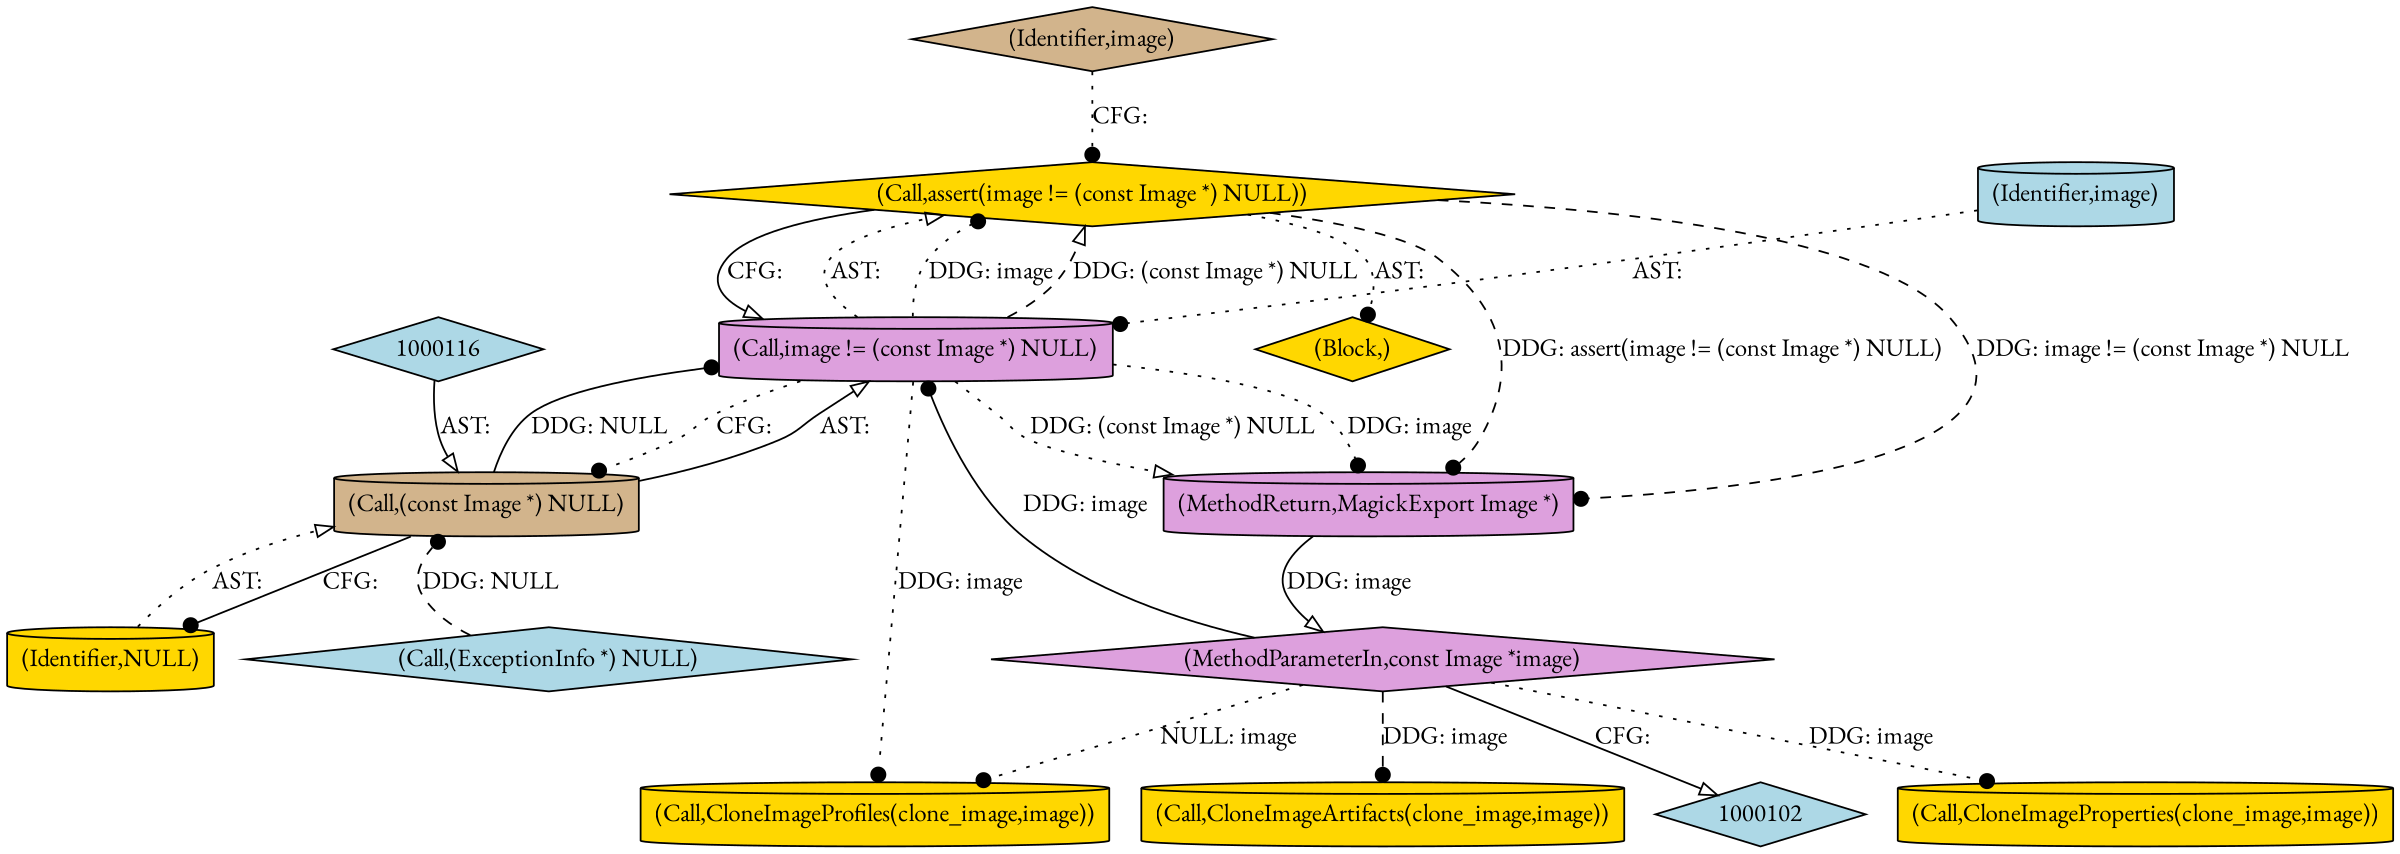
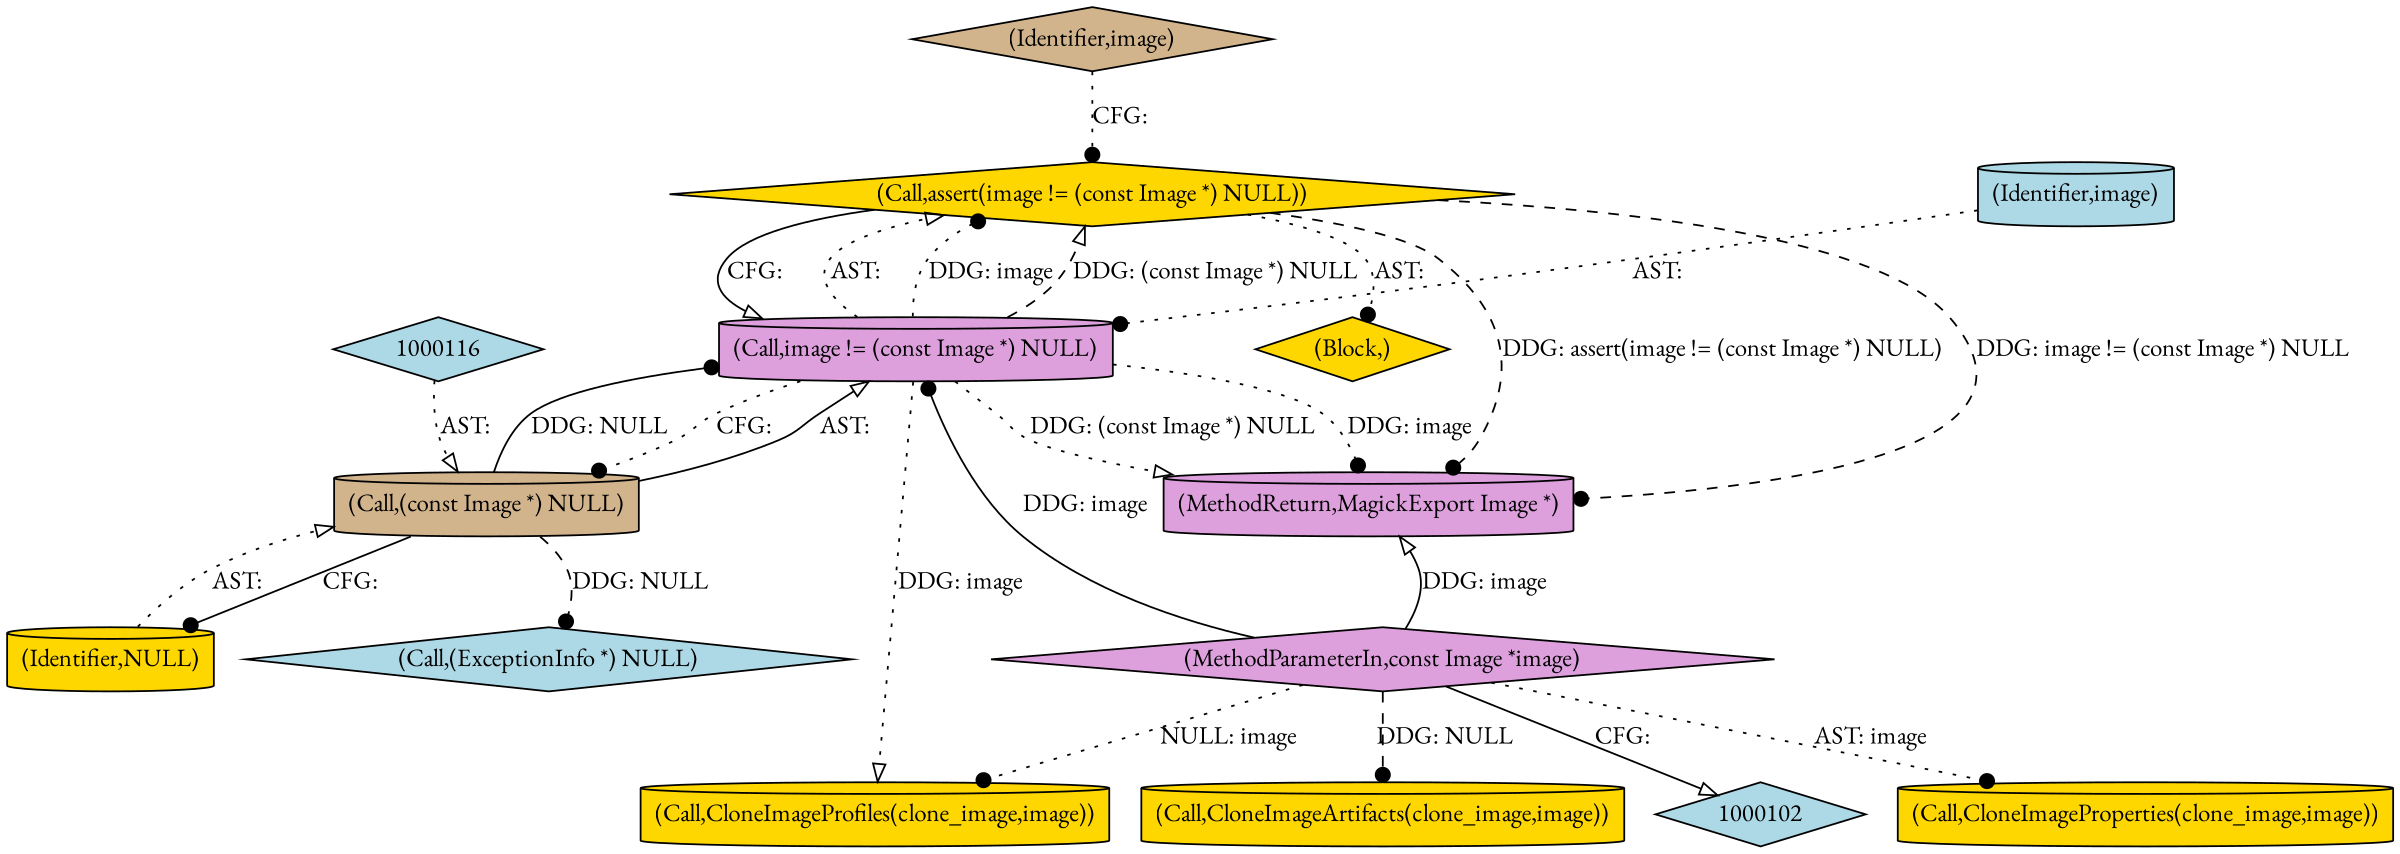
edge "1000116" -> "(Call,(const Image *) NULL)": style solid -> dotted
edge "(Call,image != (const Image *) NULL)" -> "(Call,CloneImageProfiles(clone_image,image))": arrowhead dot -> onormal
edge "(MethodReturn,MagickExport Image *)" -> "(MethodParameterIn,const Image *image)": reversed
edge "(Call,(ExceptionInfo *) NULL)" -> "(Call,(const Image *) NULL)": reversed
edge "(MethodParameterIn,const Image *image)" -> "(Call,CloneImageArtifacts(clone_image,image))": label "DDG: image" -> "DDG: NULL"
edge "(MethodParameterIn,const Image *image)" -> "(Call,CloneImageProperties(clone_image,image))": label "DDG: image" -> "AST: image"
